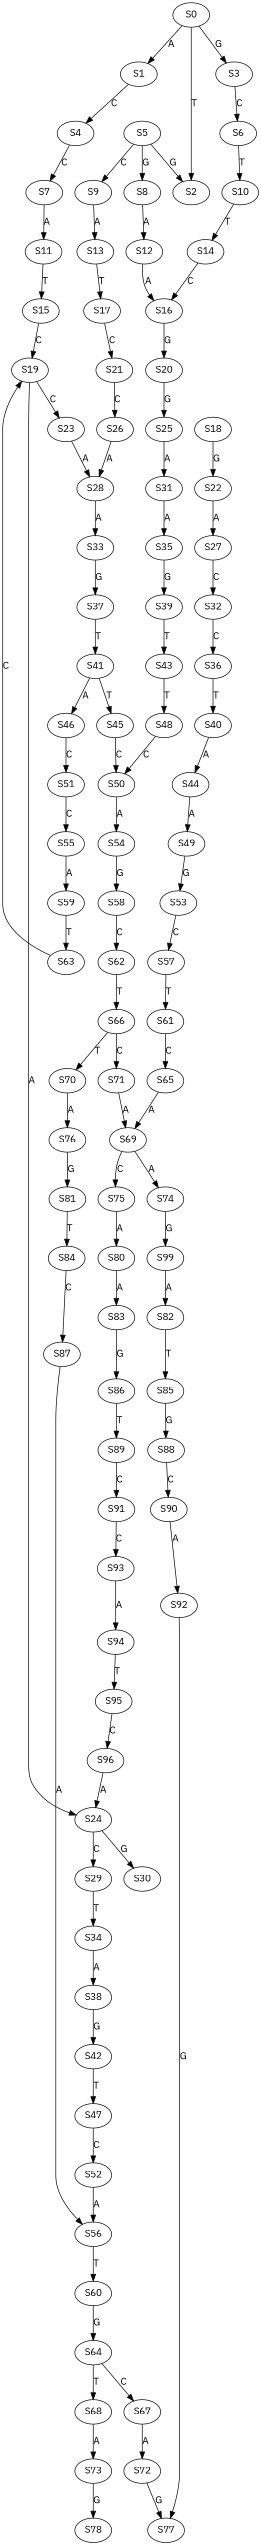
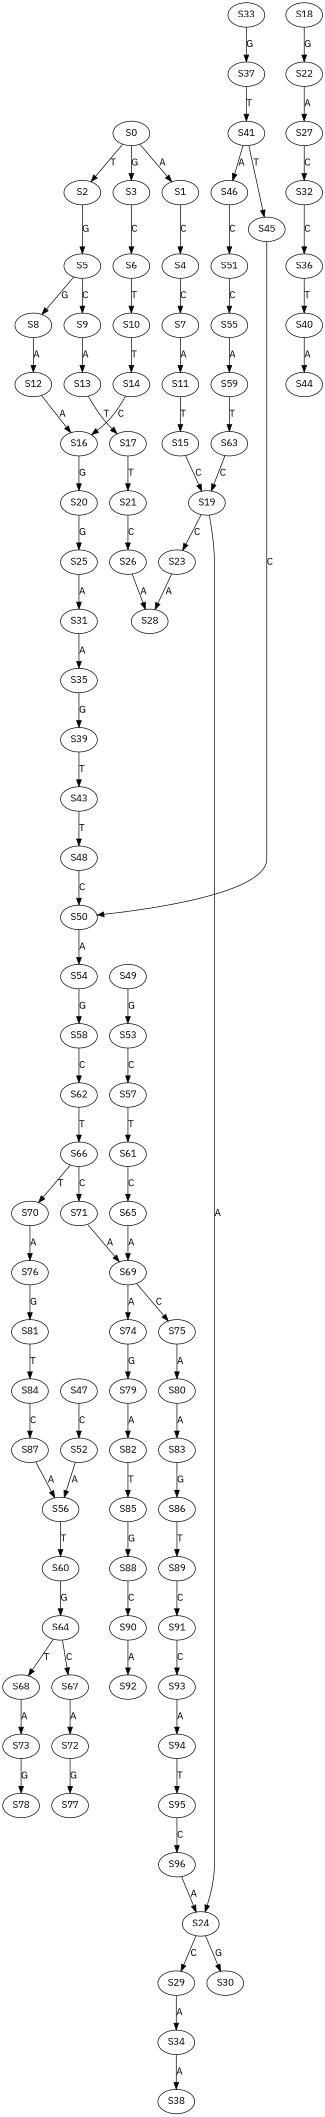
edge "S5" -> "S2": reversed
edge "S17" -> "S21": label "C" -> "T"
edge "S28" -> "S33": removed, label "A"
edge "S44" -> "S49": removed, label "A"
node "S99": label "S99" -> "S79"
edge "S29" -> "S34": label "T" -> "A"
node "S42": removed
edge "S92" -> "S77": removed, label "G"
